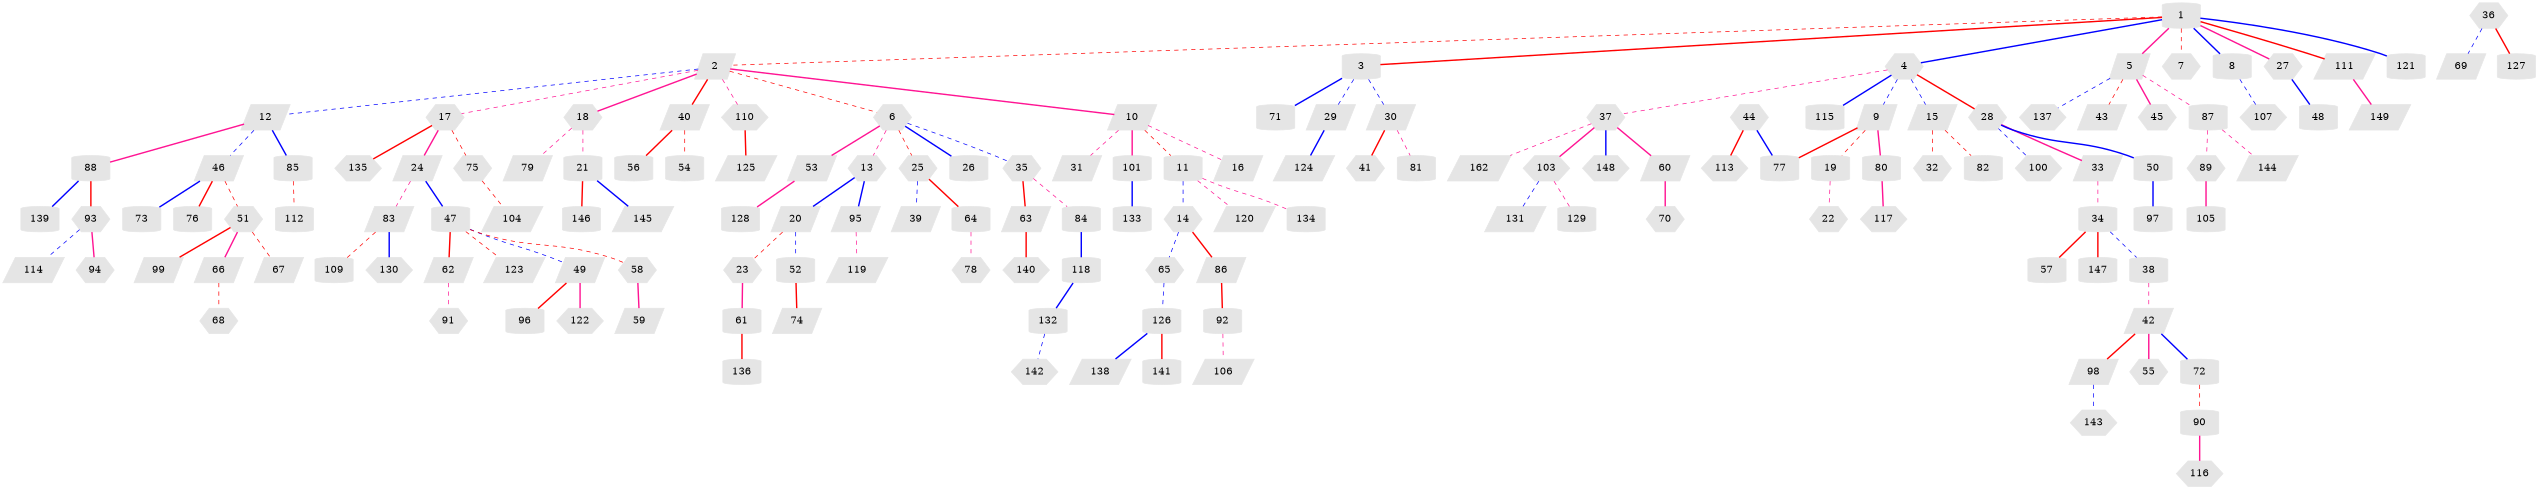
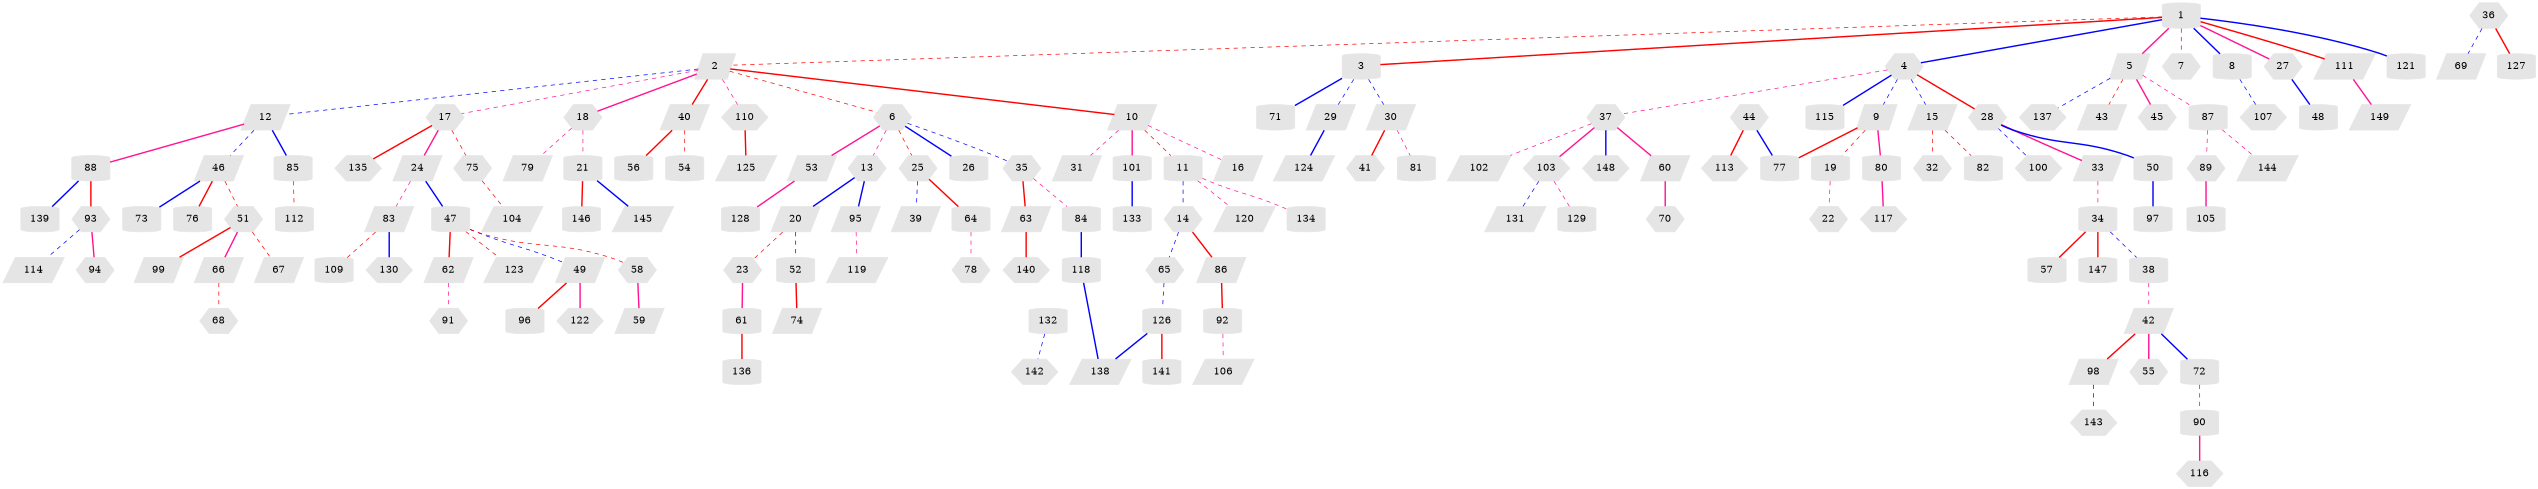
edge "2" -- "10": color deeppink -> red
node "162": label "162" -> "102"
edge "118" -- "132": now "118" -- "138"
